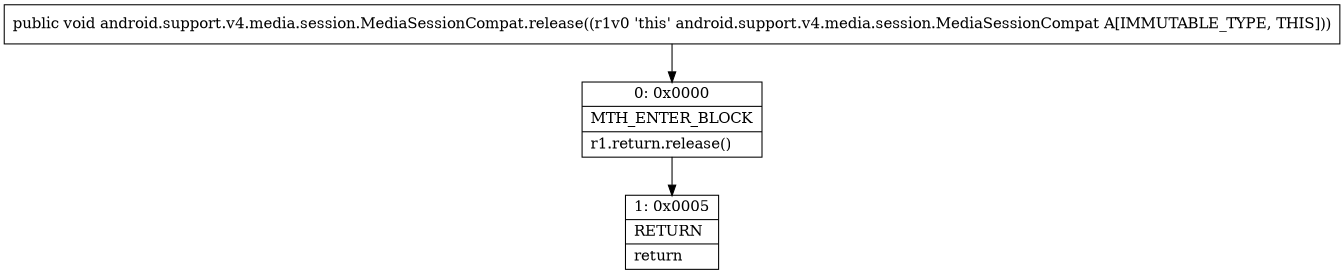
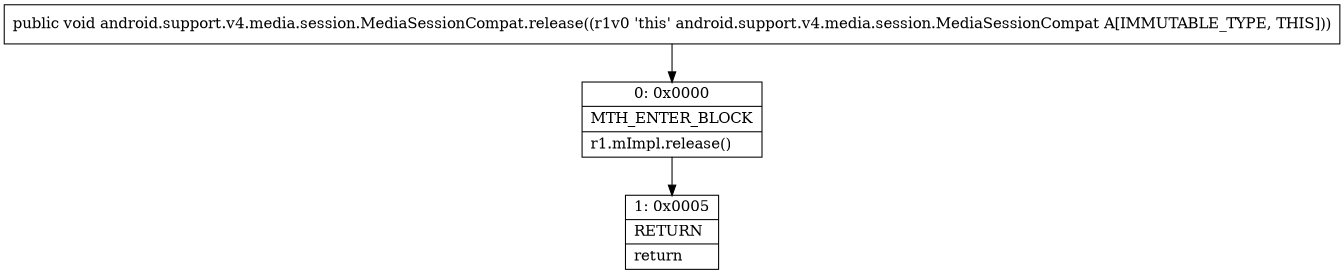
node "0: 0x0000": text "r1.return.release()" -> "r1.mImpl.release()"
